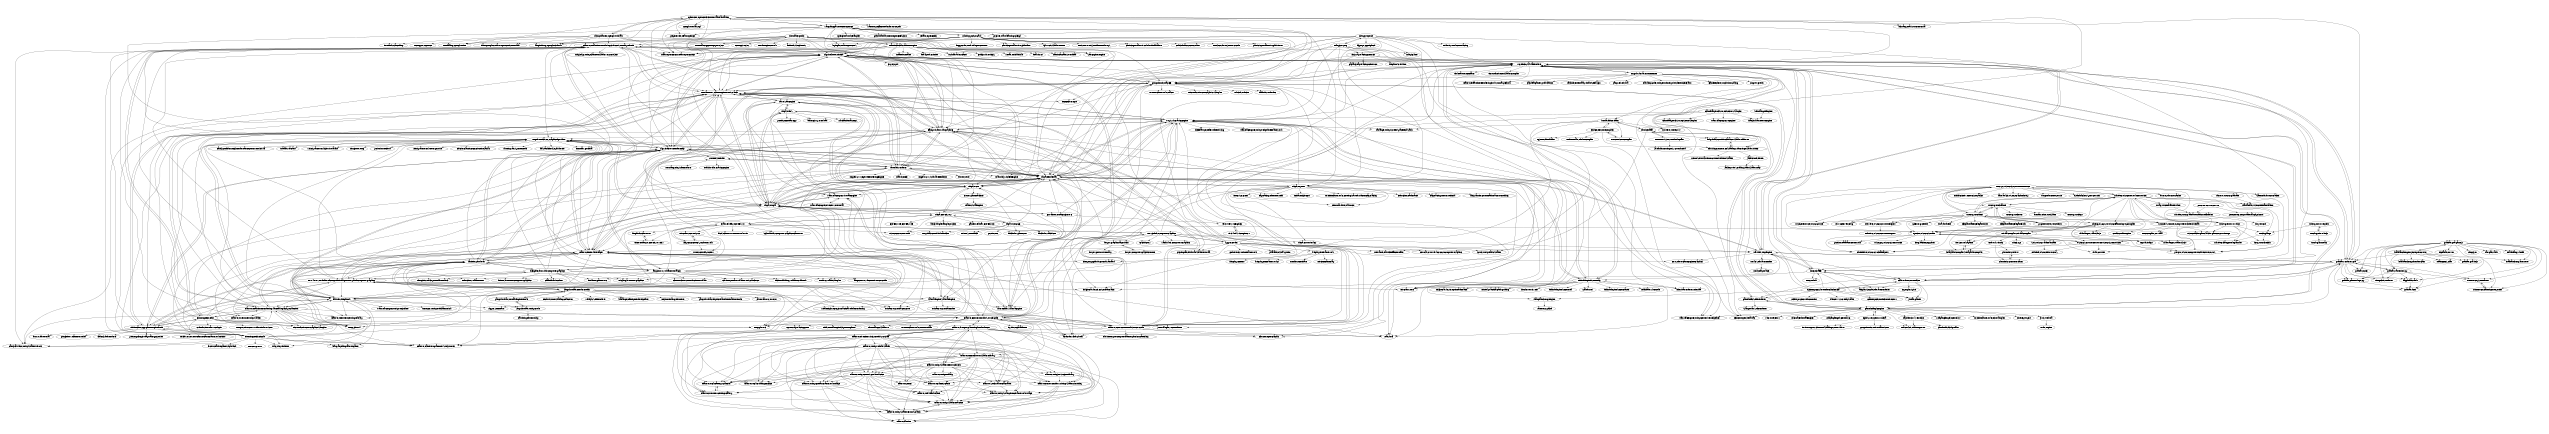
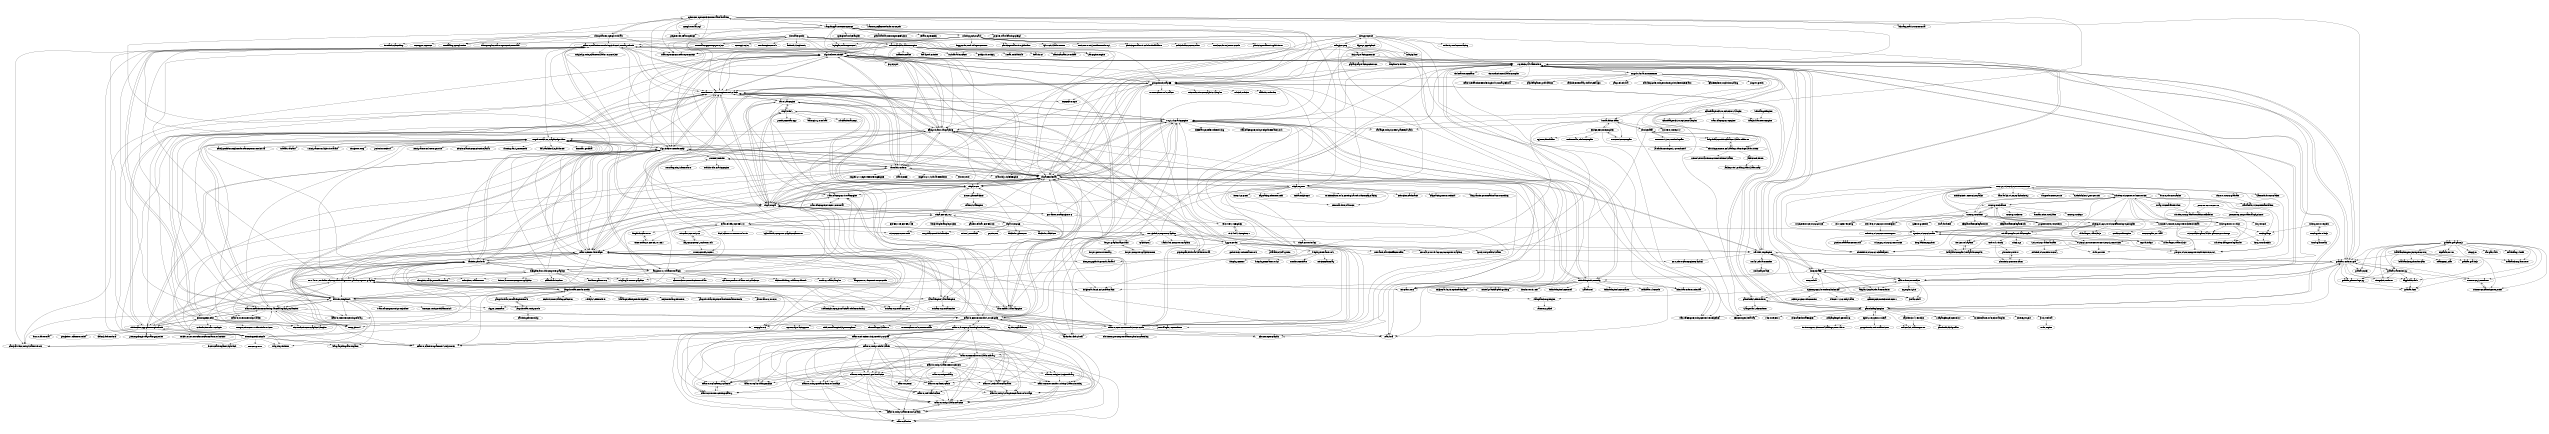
node "danginsburg/opengles3-book": removed
edge "SaeruHikari/SakuraEngine" -> "Ubpa/UGM": reversed
node "jintiao/games": label "jintiao/games" -> "jintiao/cobra"
